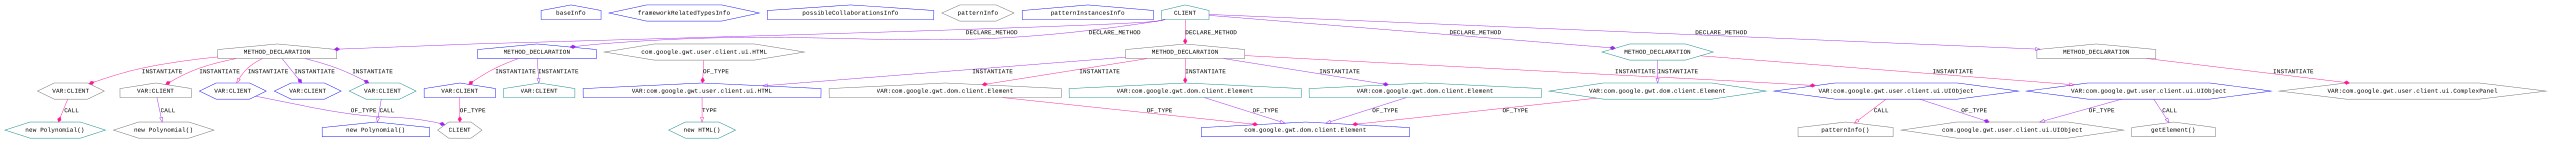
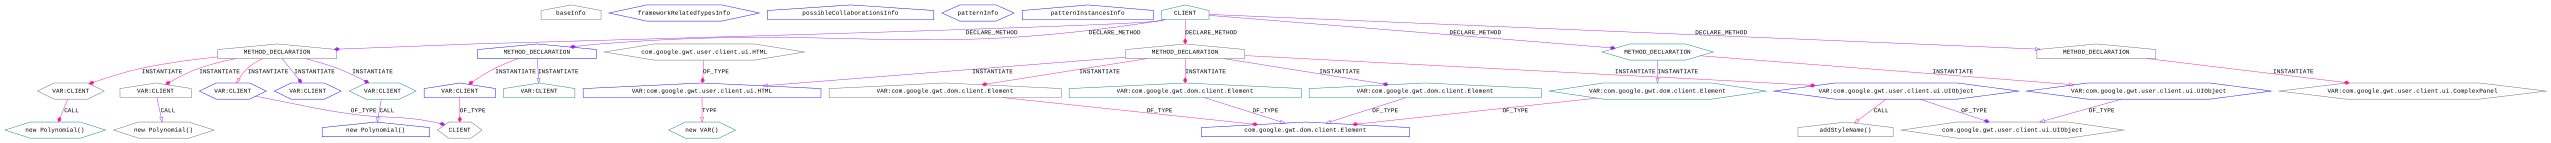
node "baseInfo": color blue -> gray40
node "patternInfo": color gray40 -> blue
node "new HTML()": label "new HTML()" -> "new VAR()"
node "patternInfo()": label "patternInfo()" -> "addStyleName()"
node "getElement()": removed
